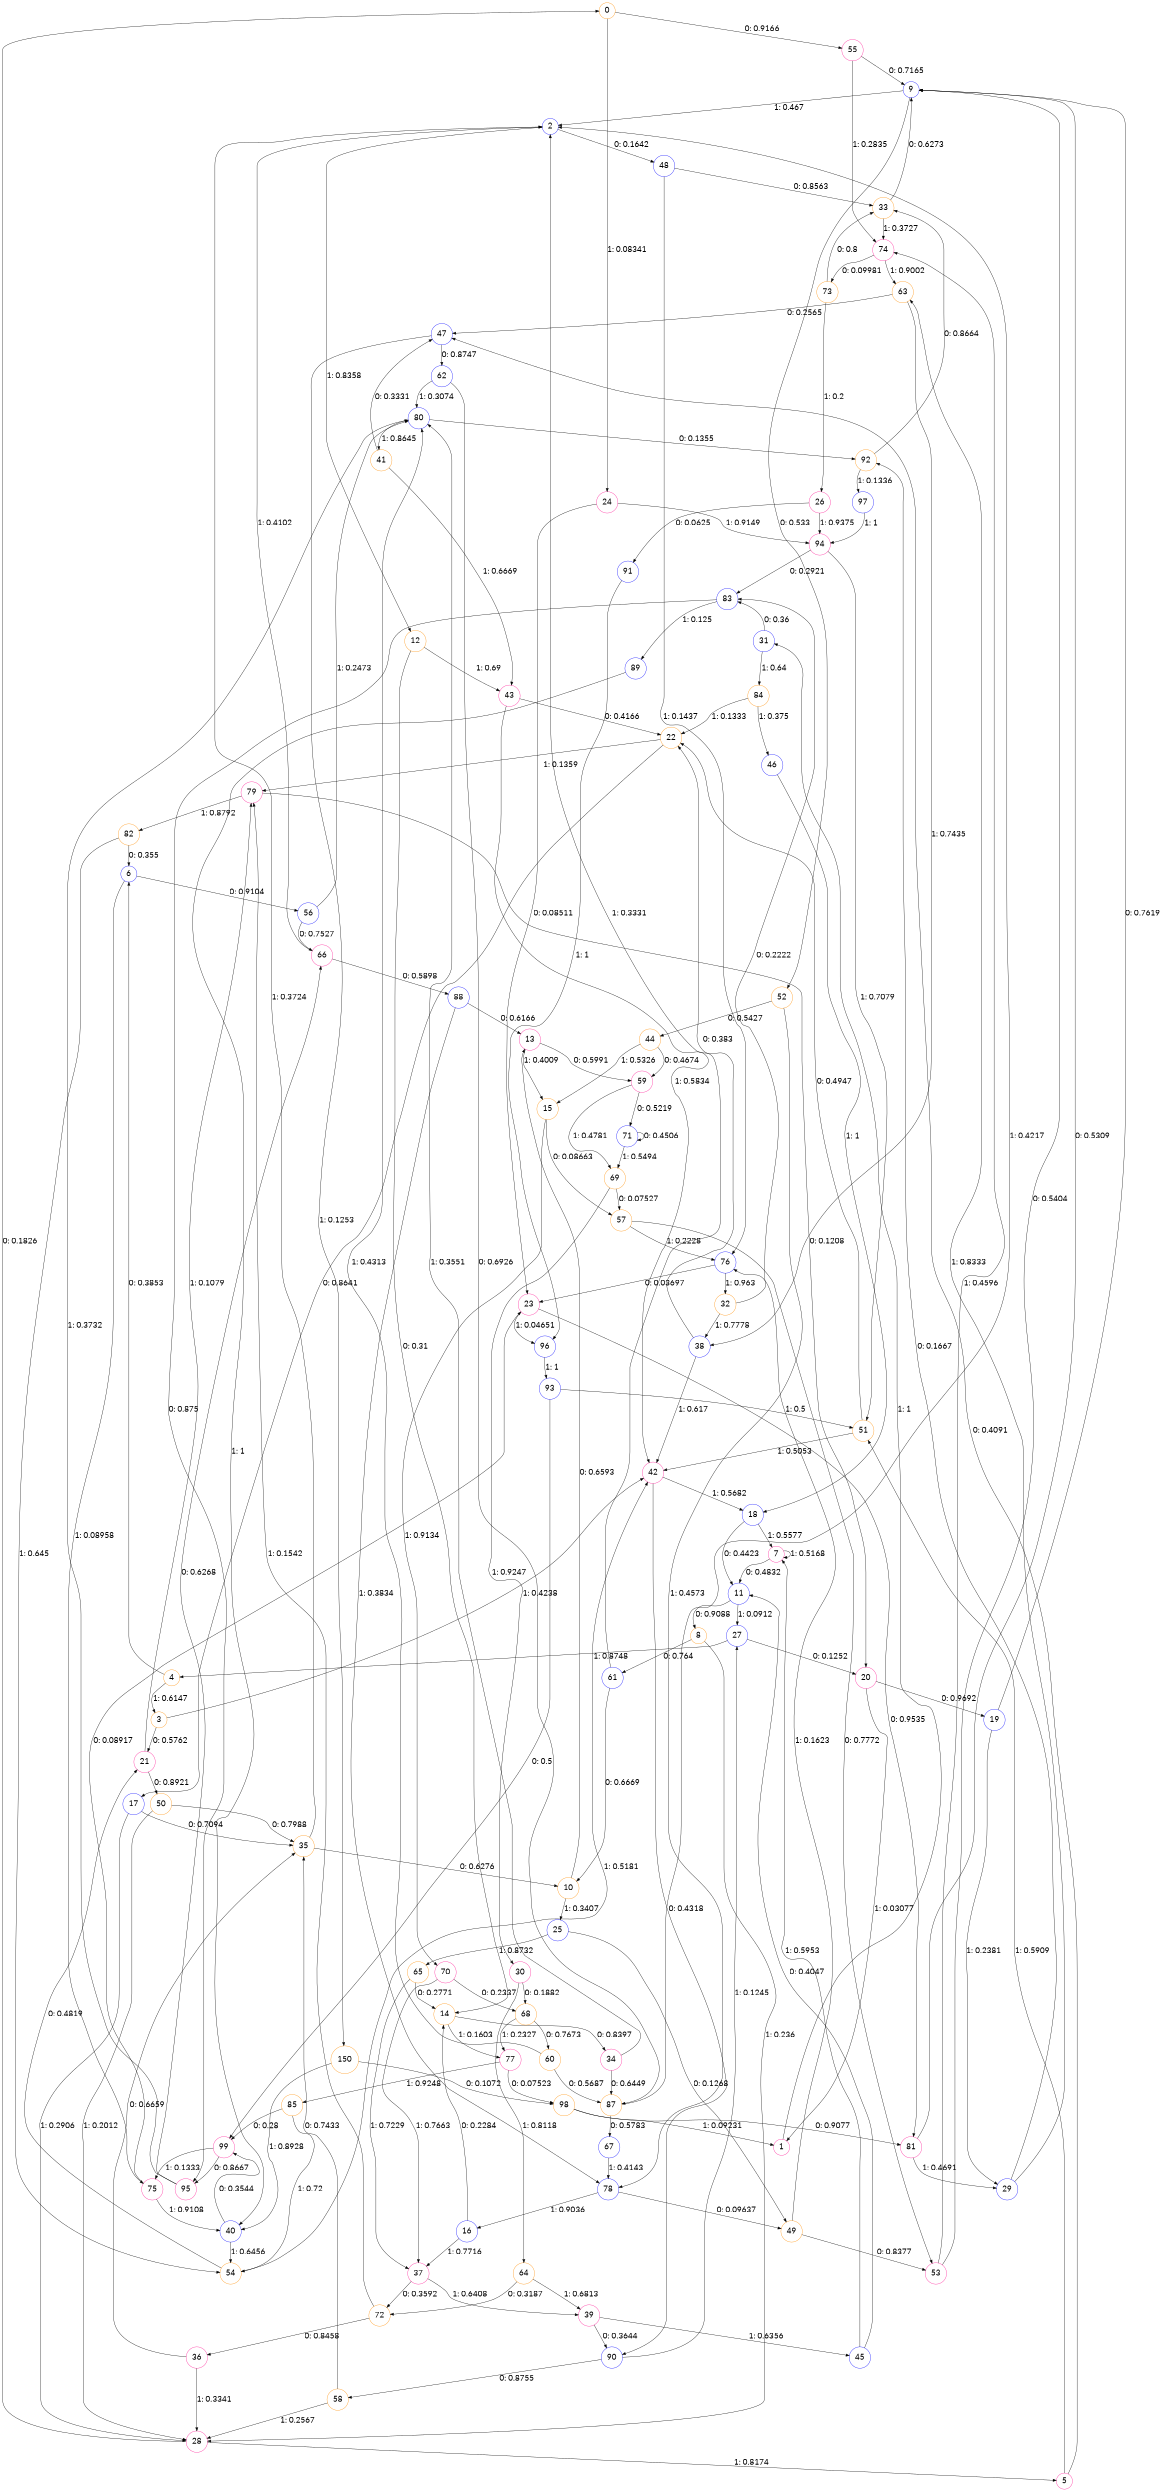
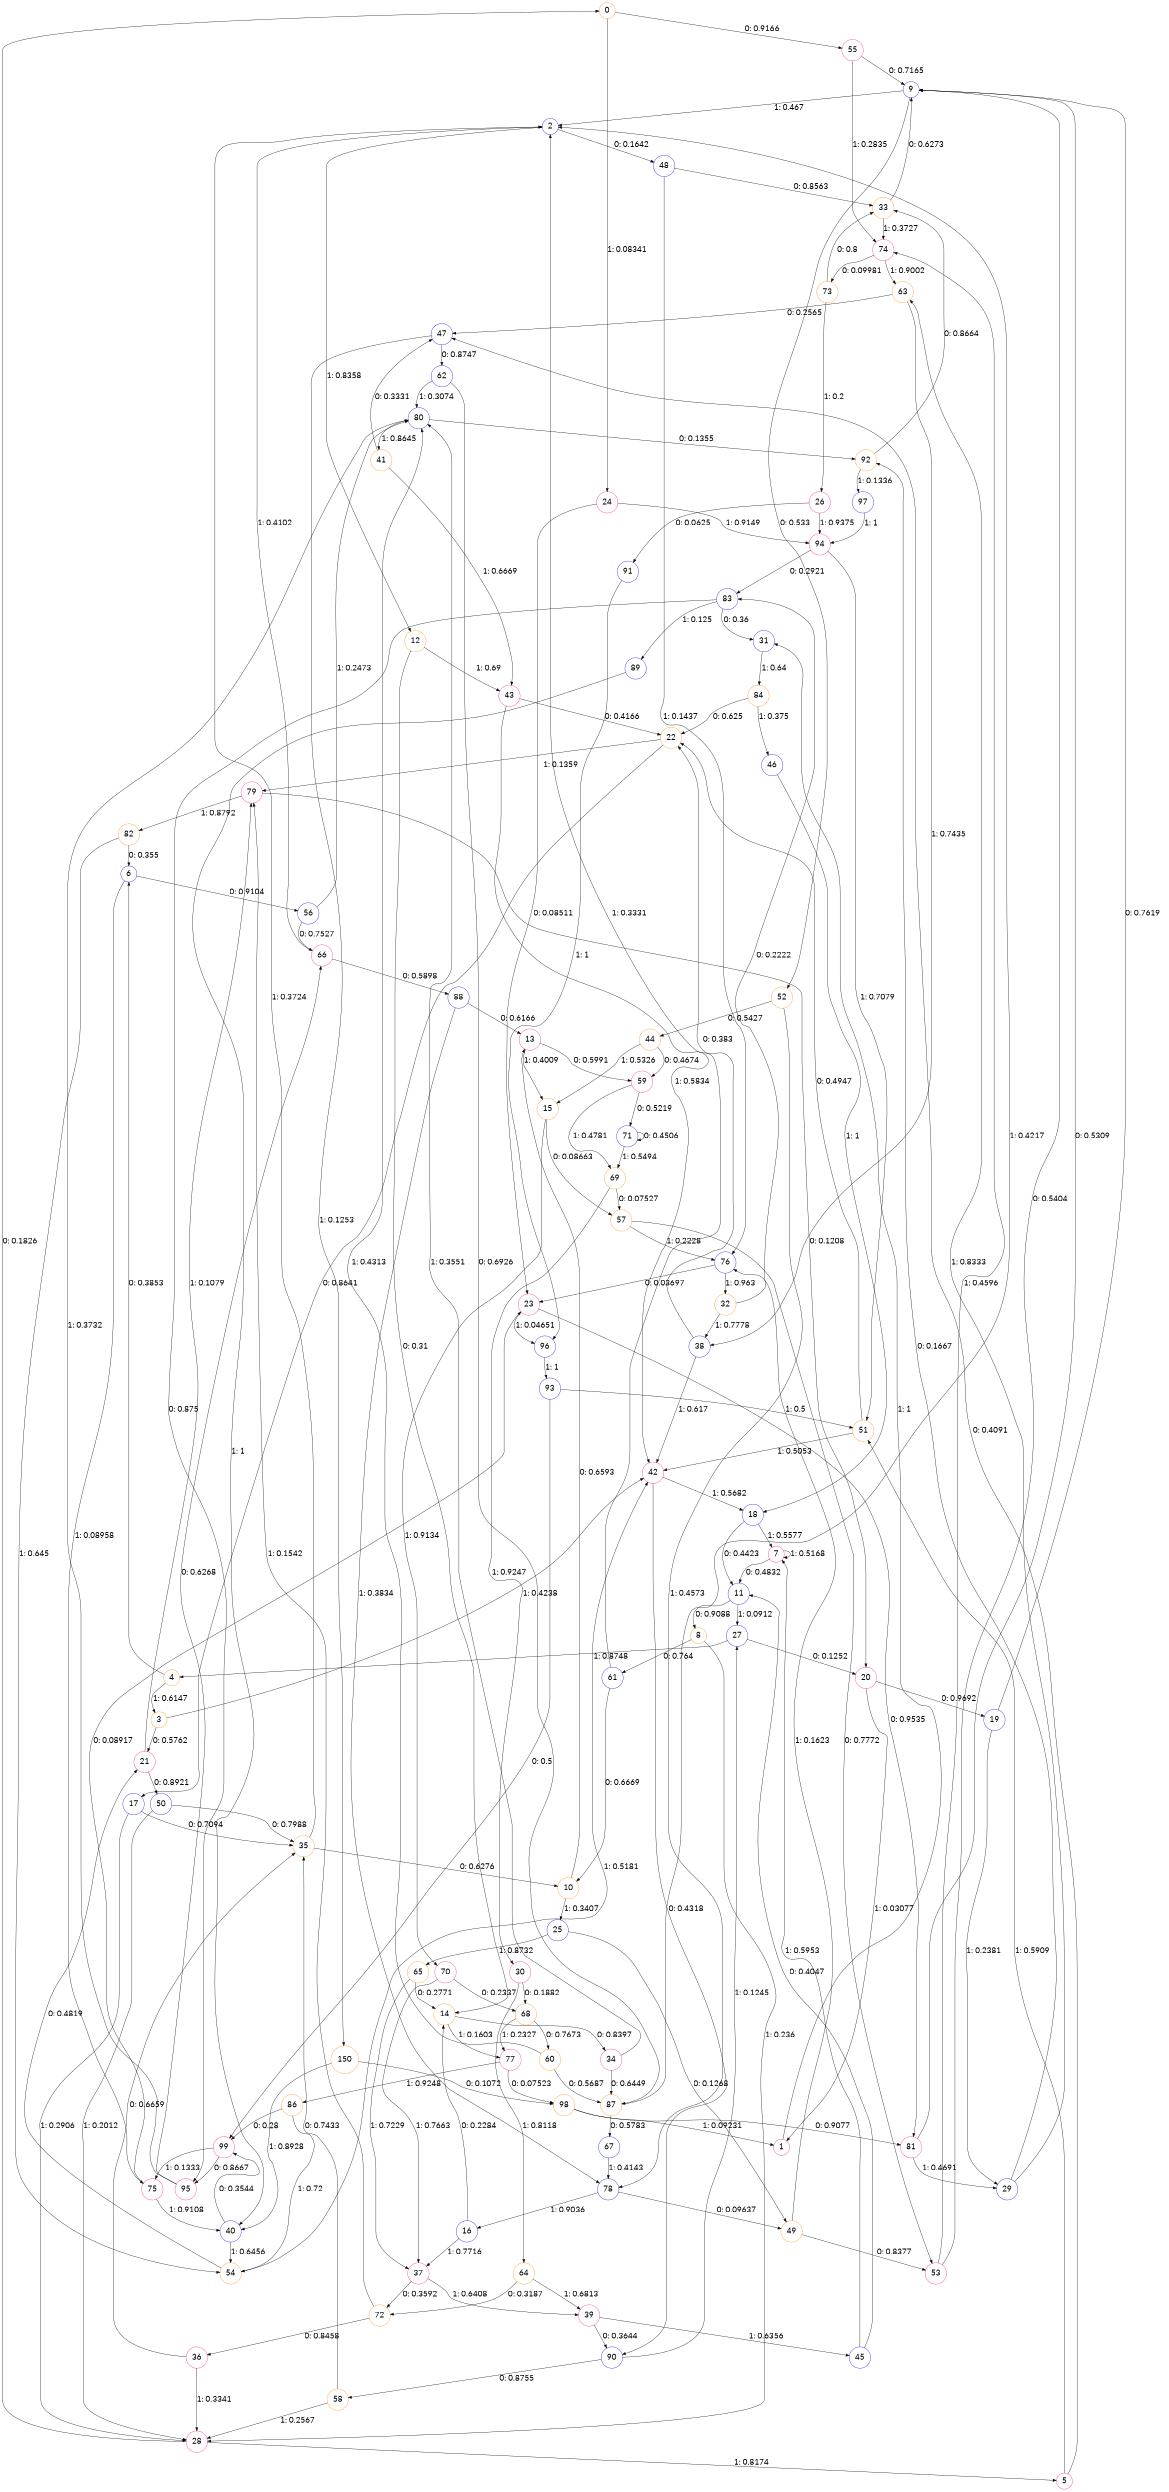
edge "31" -> "83": reversed
edge "84" -> "22": label "1: 0.1333   " -> "0: 0.625    "
node "50": color darkorange -> blue
node "85": label "85" -> "86"
